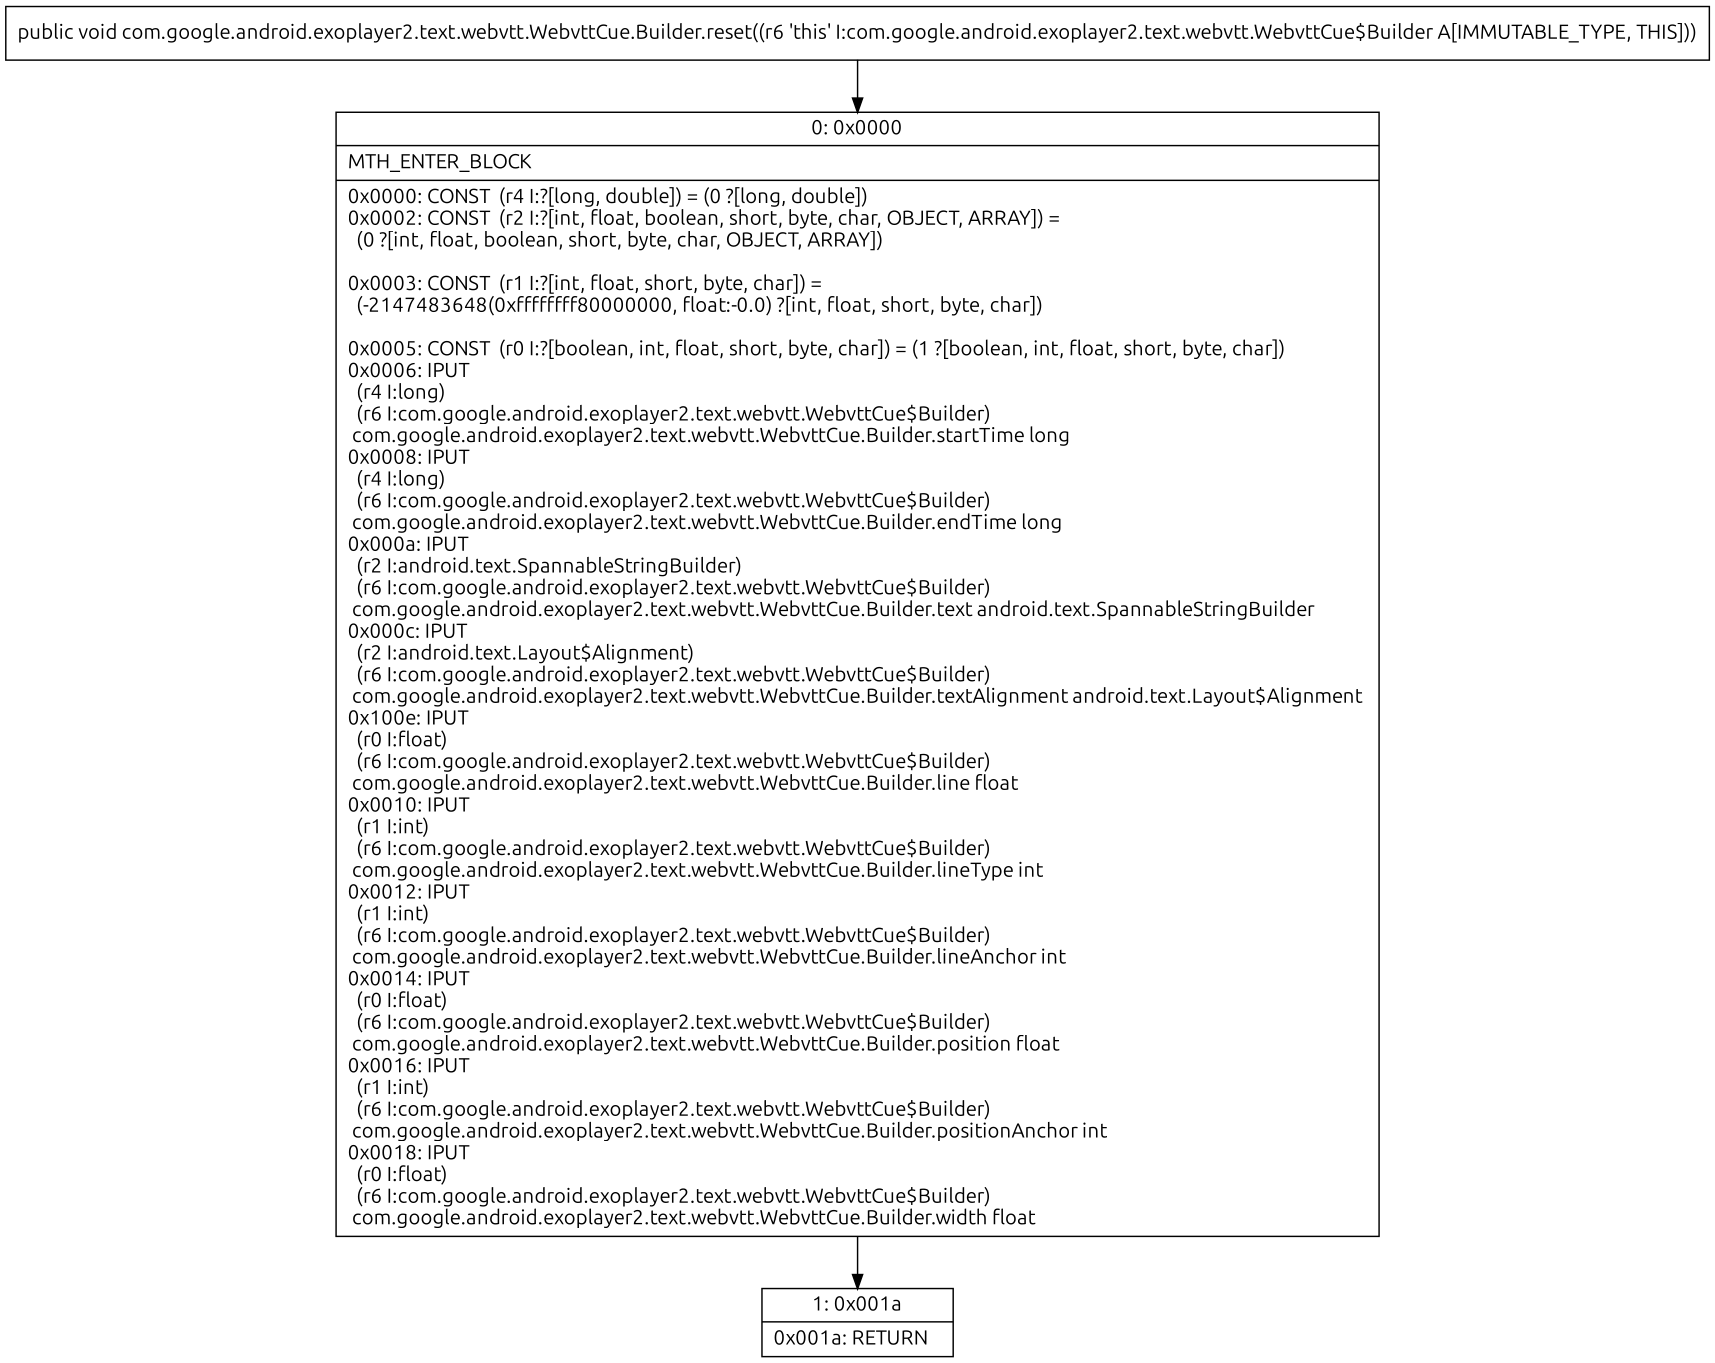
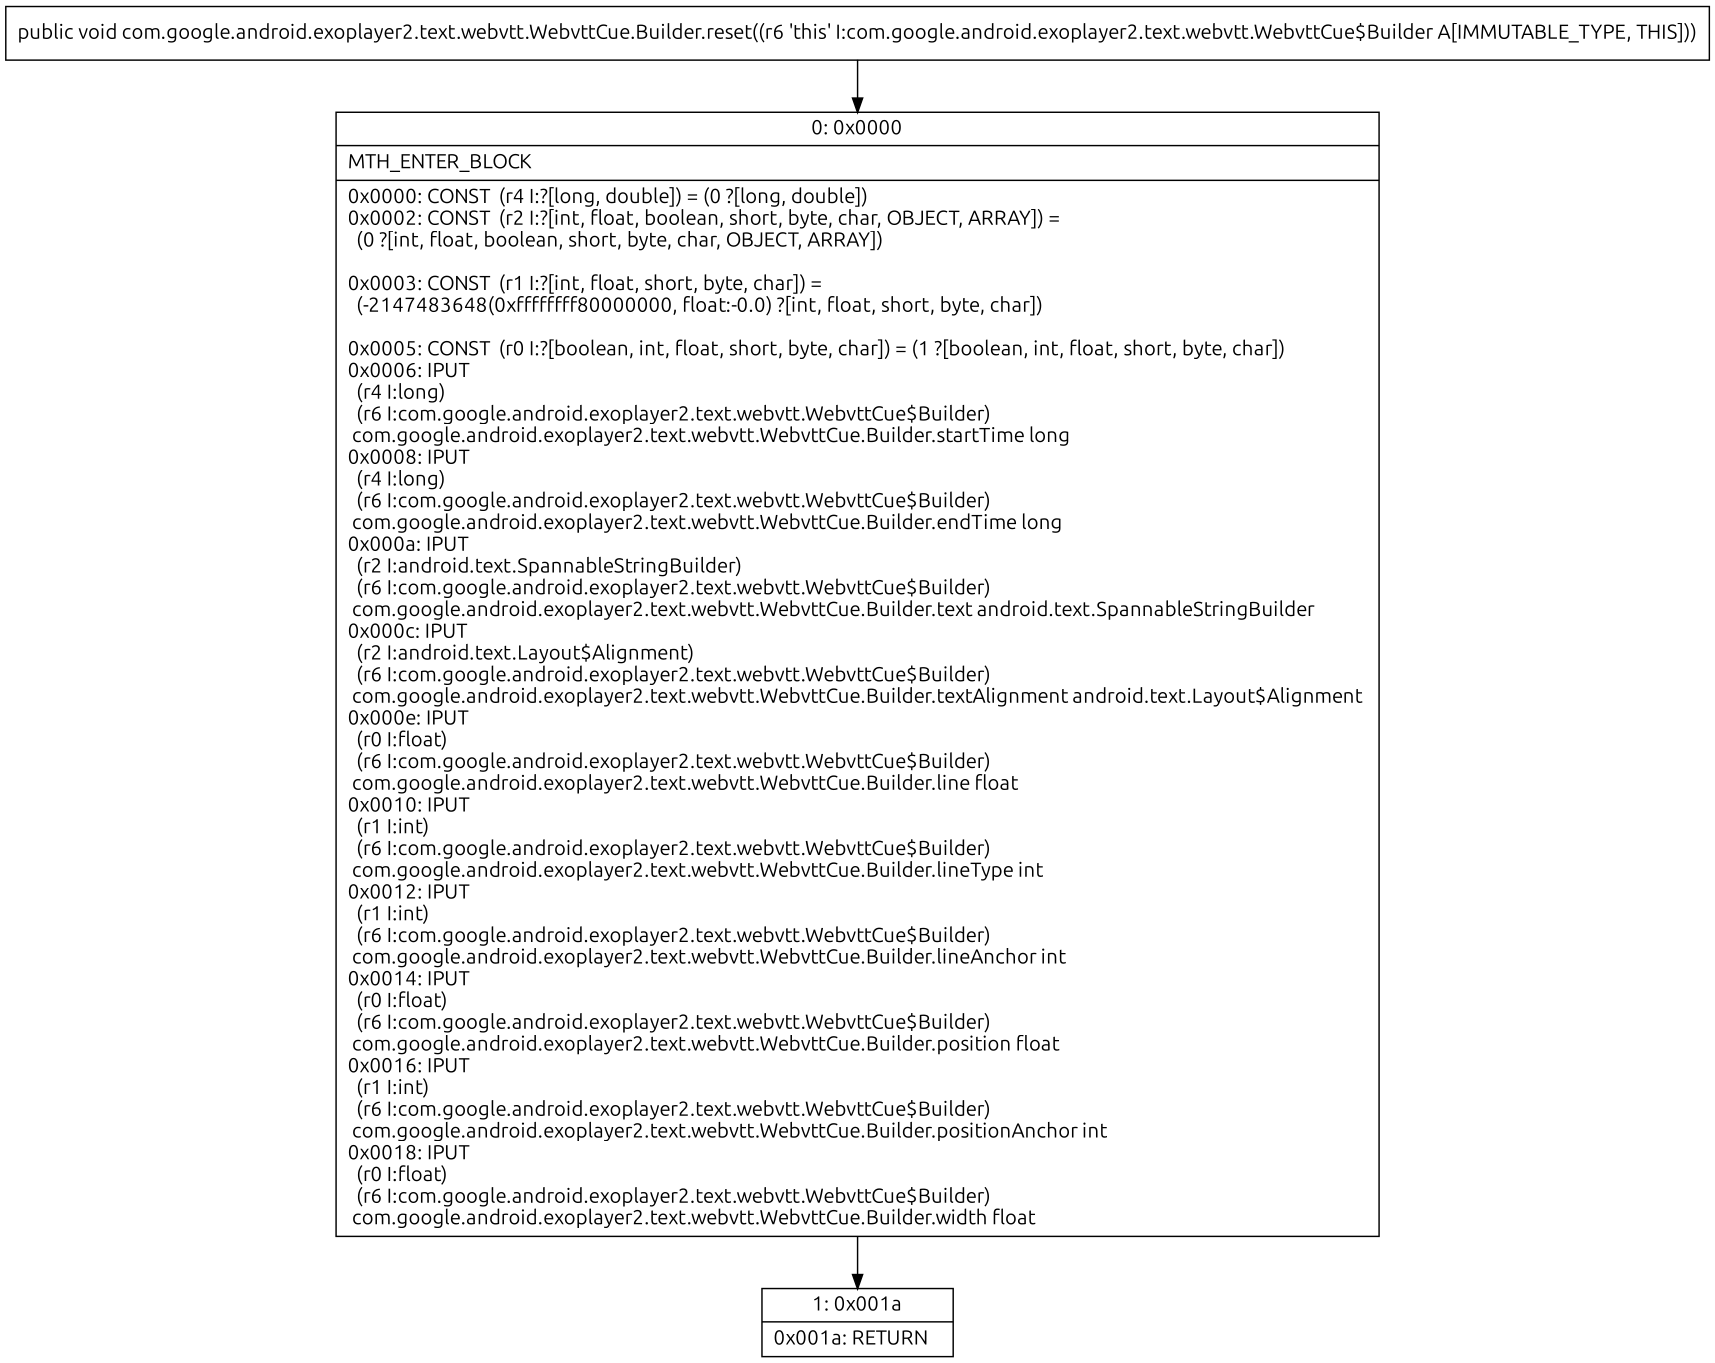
node "0: 0x0000": text "0x100e: IPUT" -> "0x000e: IPUT"
